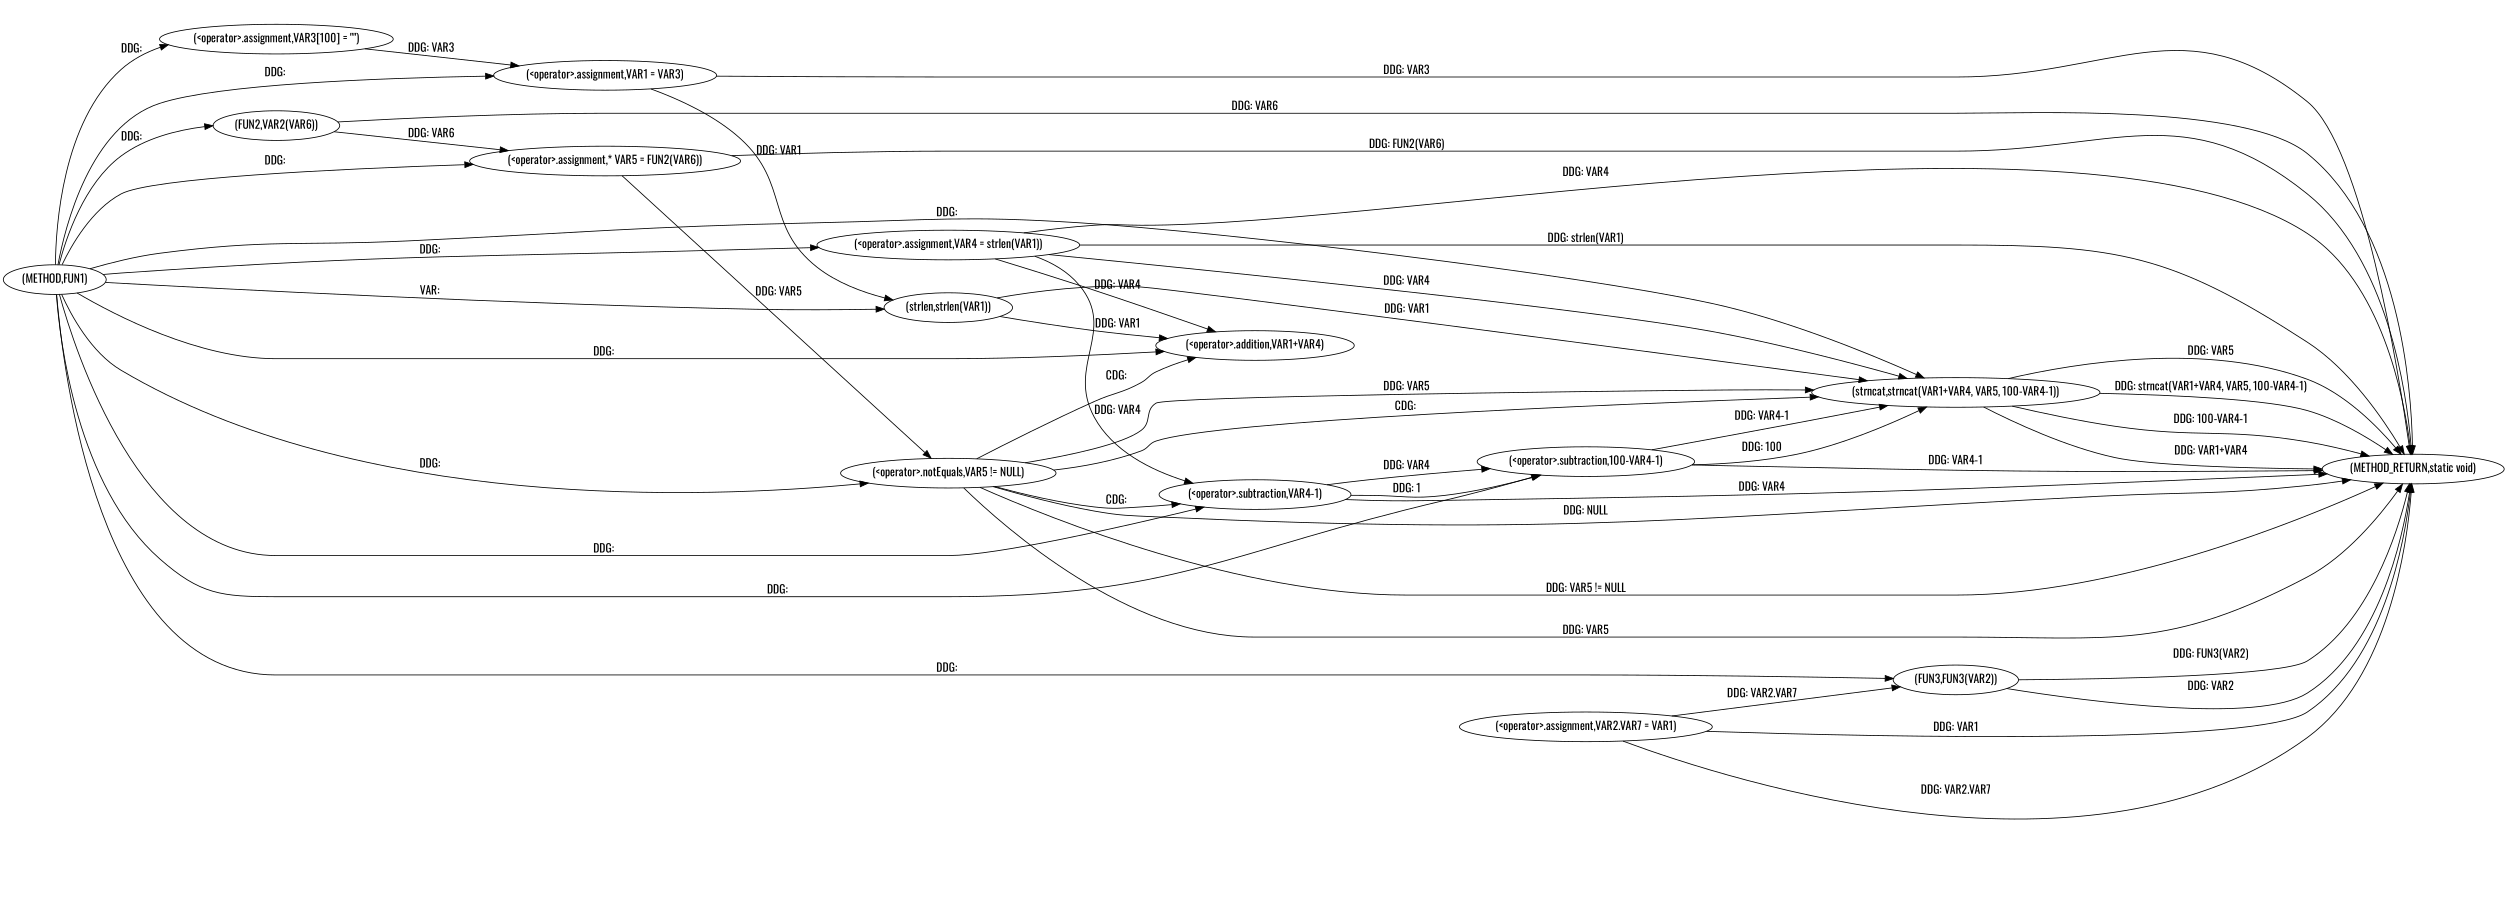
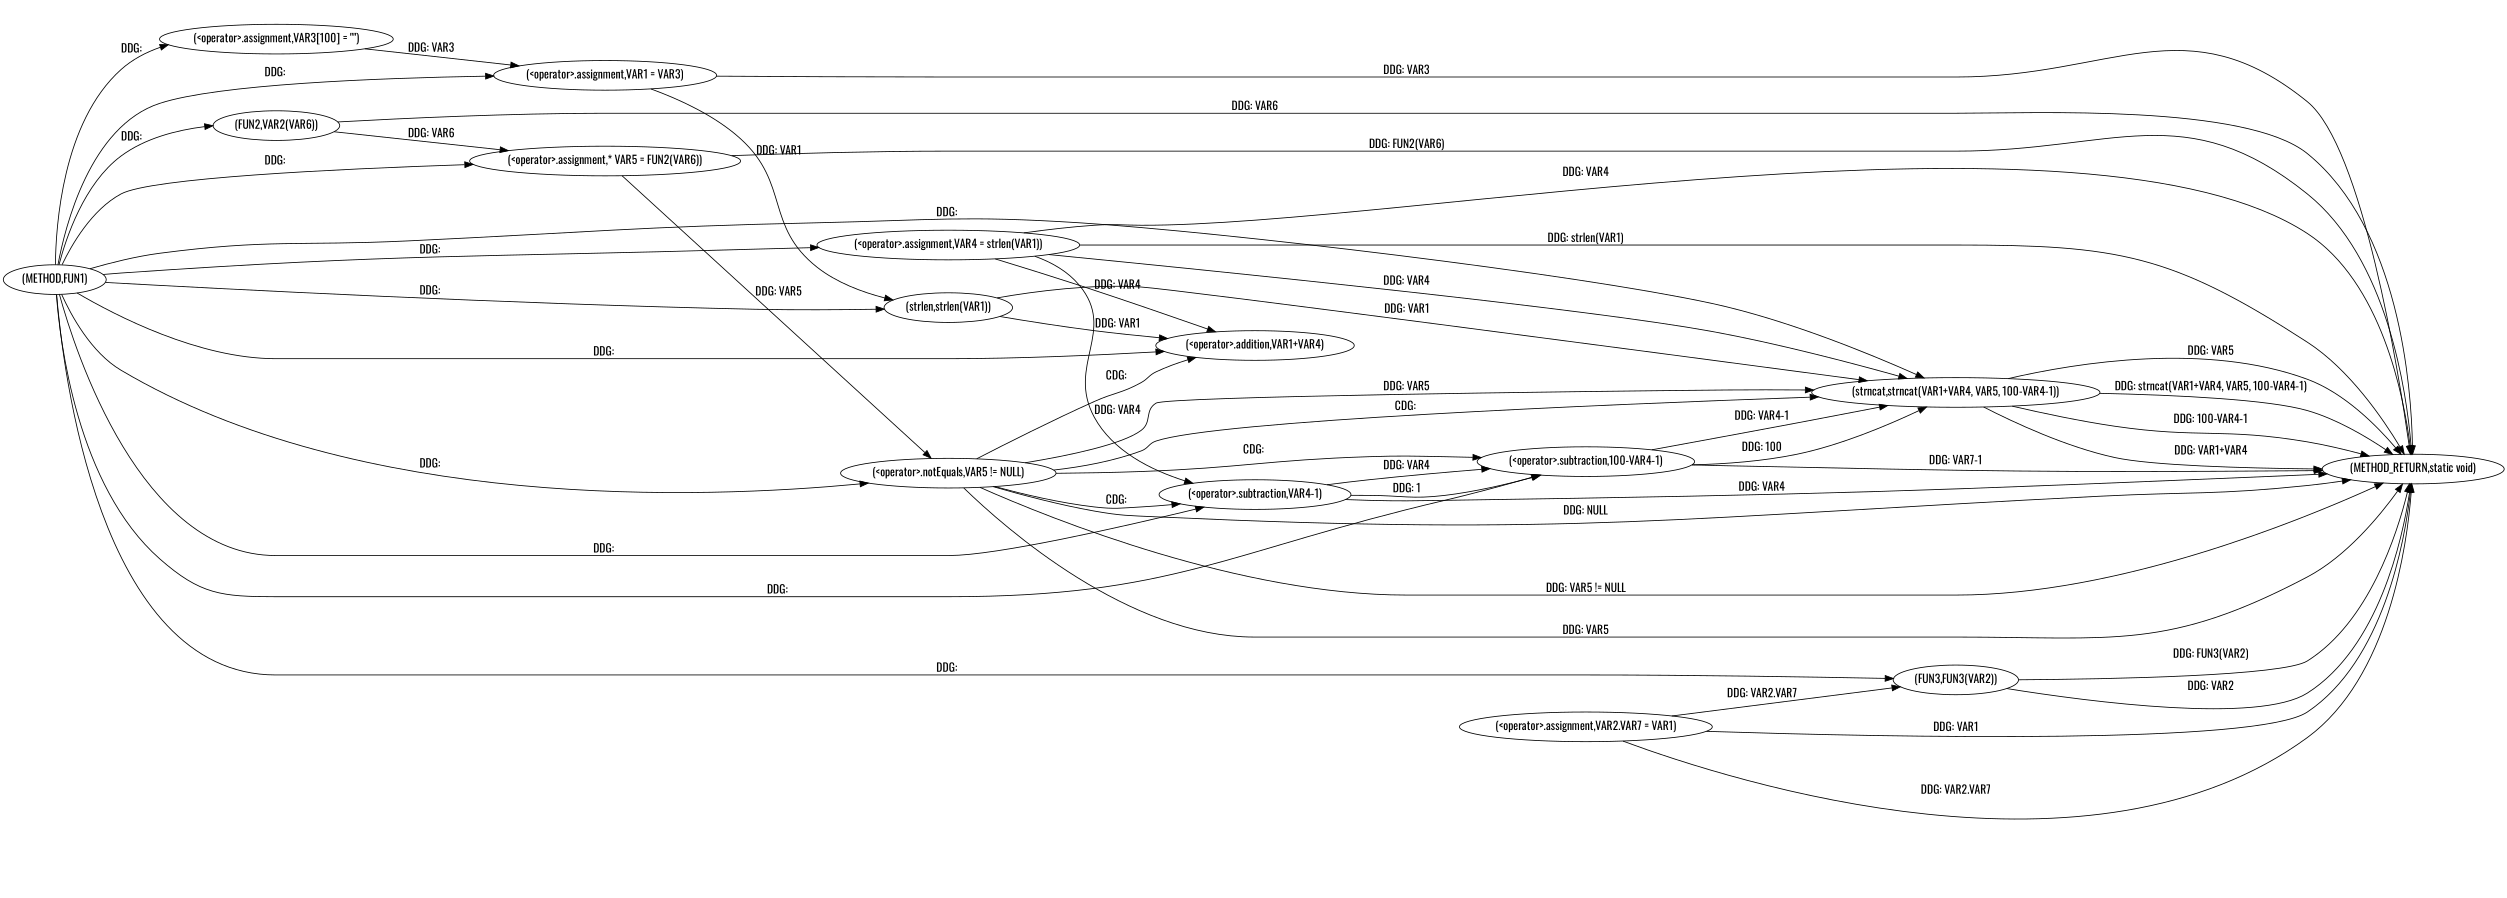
edge "(METHOD,FUN1)" -> "(strlen,strlen(VAR1))": label "VAR: " -> "DDG: "
edge "(<operator>.subtraction,100-VAR4-1)" -> "(METHOD_RETURN,static void)": label "DDG: VAR4-1" -> "DDG: VAR7-1"
edge "(<operator>.notEquals,VAR5 != NULL)" -> "(<operator>.subtraction,100-VAR4-1)": added, label "CDG:"
